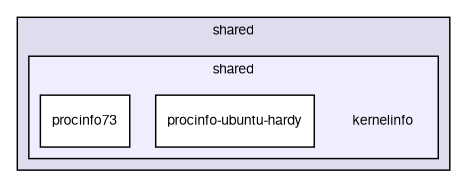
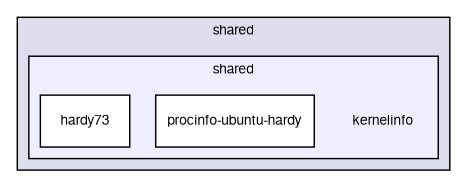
node "procinfo73": label "procinfo73" -> "hardy73"
